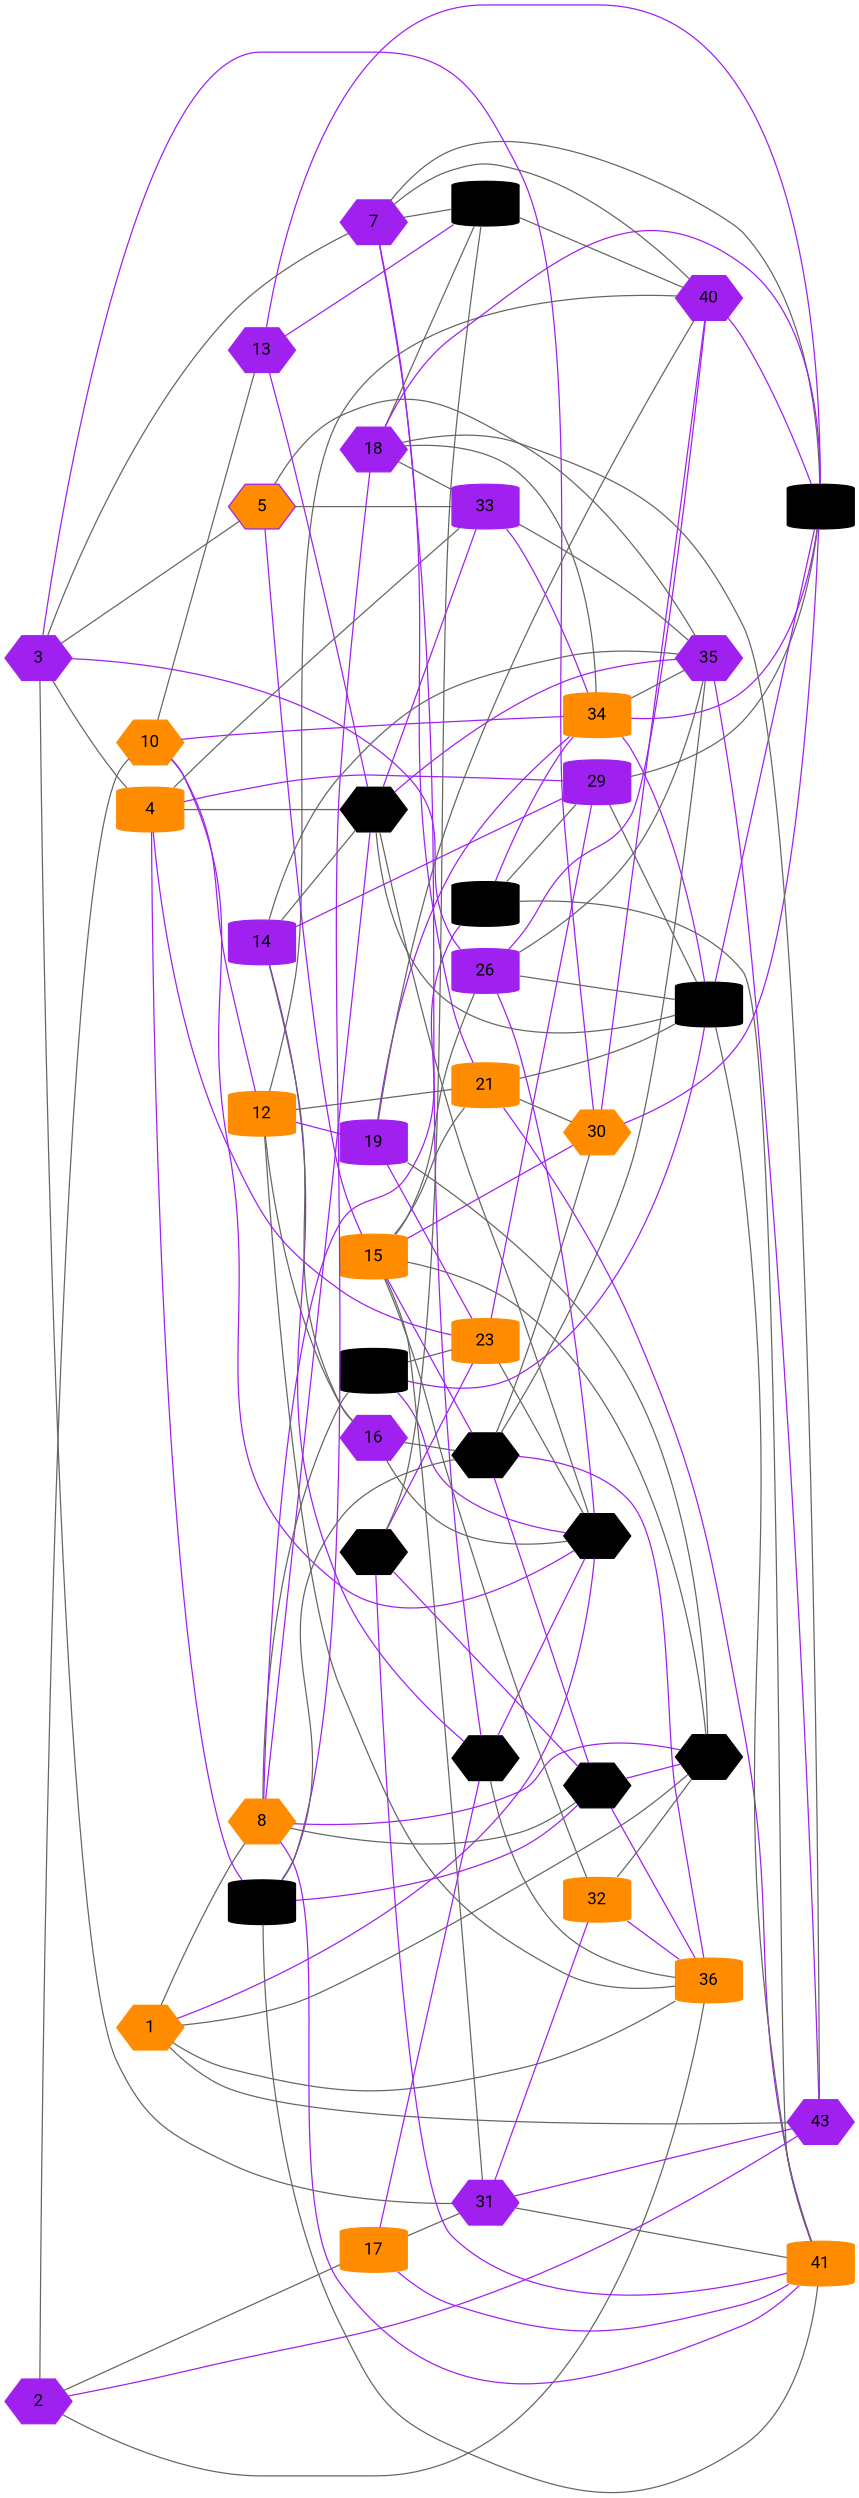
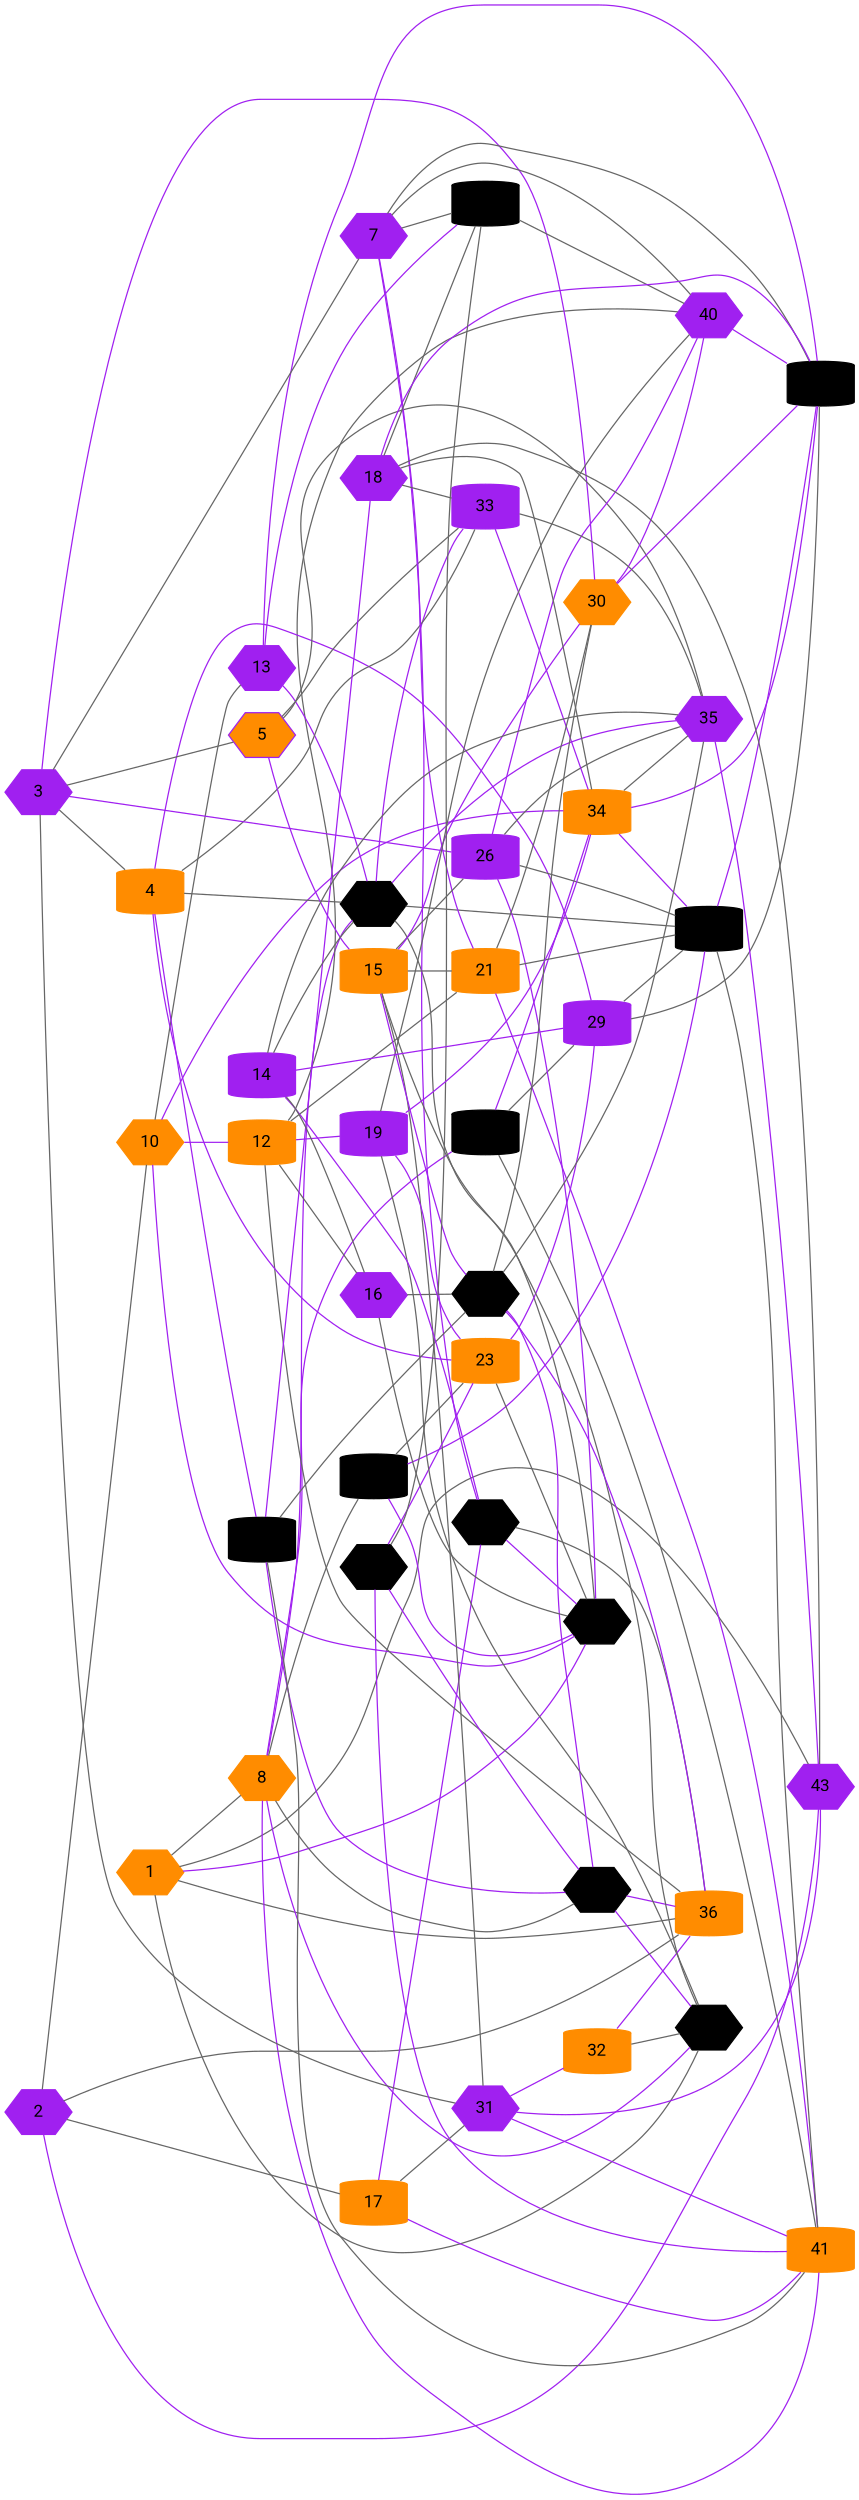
edge "15" -- "32": removed
edge "31" -- "41": color gray40 -> purple
